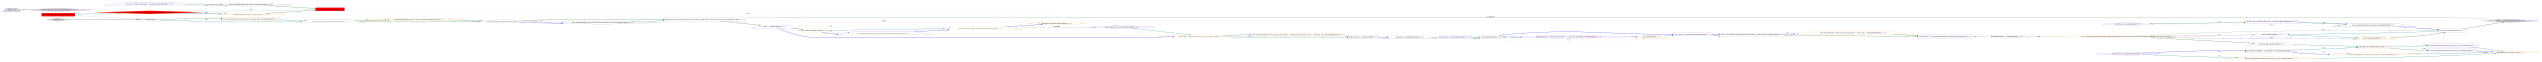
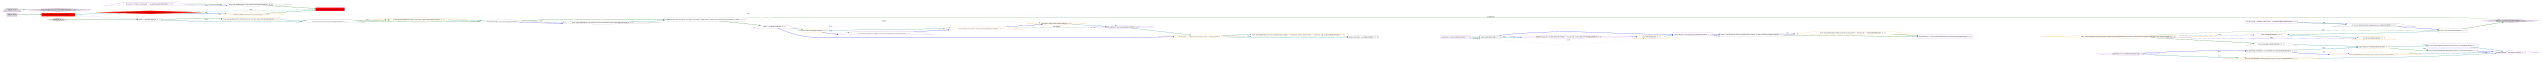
node "pack['1', '0', '0']": added
node "final IOException ioe@@@65@@@['0', '0', '1']": removed
edge "mainFileSet.setDir(baseDir)@@@19@@@['0', '0', '1']" -> "filesets.addElement(mainFileSet)@@@20@@@['0', '0', '1']": added
edge "tar(rcol,tOut)@@@62@@@['0', '0', '1']" -> "{FileUtils.close(tOut)}@@@69@@@['0', '0', '1']": removed
node "upToDate &= check(tfs)@@@27@@@['0', '0', '1']": removed
node "TarOutputStream tOut = null@@@41@@@['0', '0', '1']": removed
node "longWarningGiven = false@@@57@@@['0', '0', '1']": color darkorange -> purple
